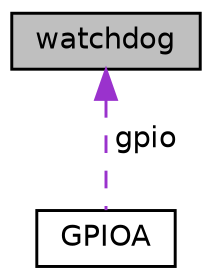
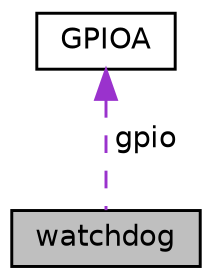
edge "GPIOA" -> "watchdog": reversed
